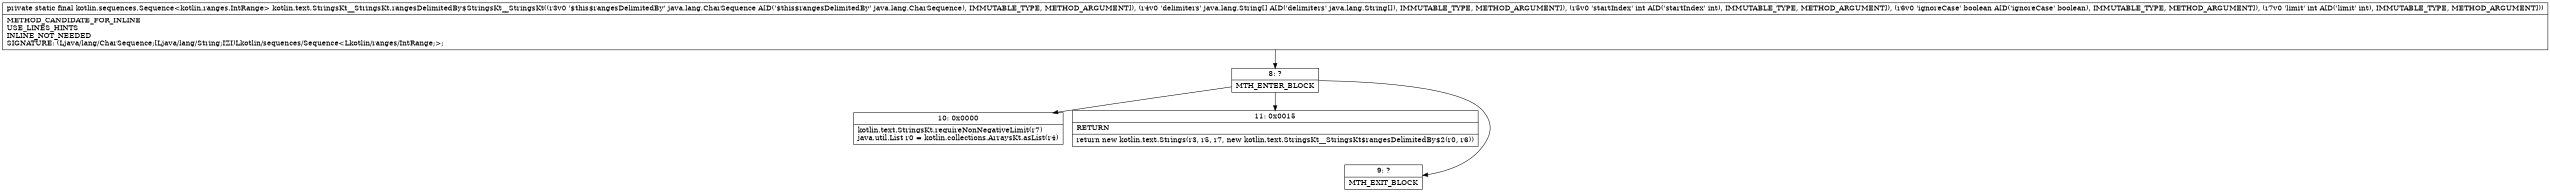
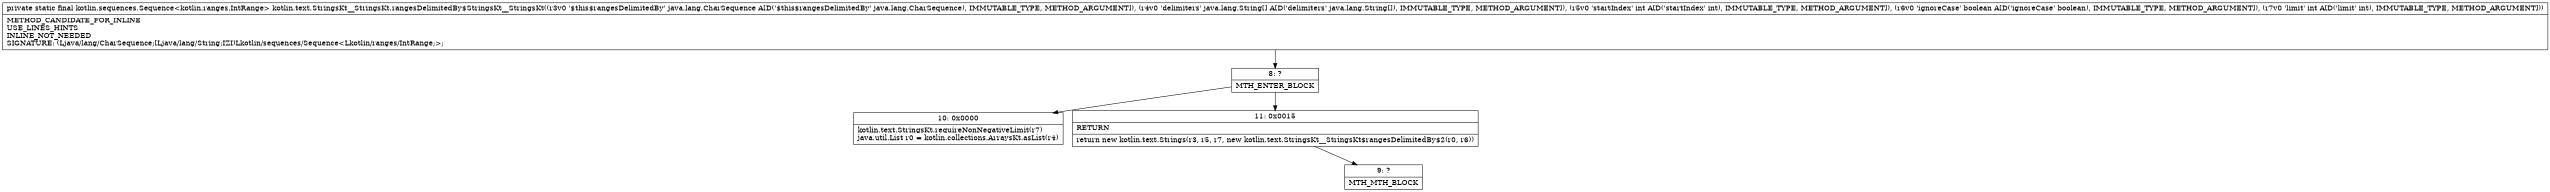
edge "8: ?" -> "9: ?": now "11: 0x0015" -> "9: ?"
node "9: ?": text "MTH_EXIT_BLOCK" -> "MTH_MTH_BLOCK"
